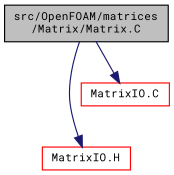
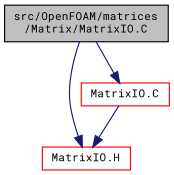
node "src/OpenFOAM/matrices /Matrix/Matrix.C": label "src/OpenFOAM/matrices /Matrix/Matrix.C" -> "src/OpenFOAM/matrices /Matrix/MatrixIO.C"
edge "MatrixIO.C" -> "MatrixIO.H": added
